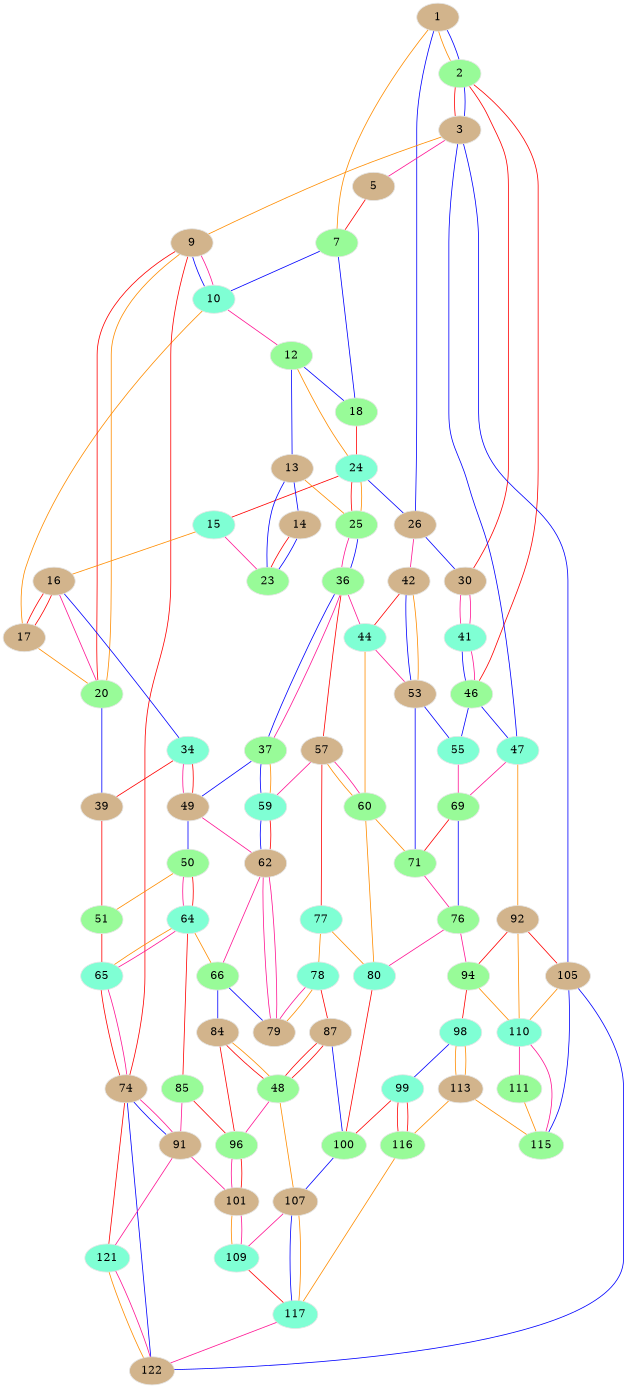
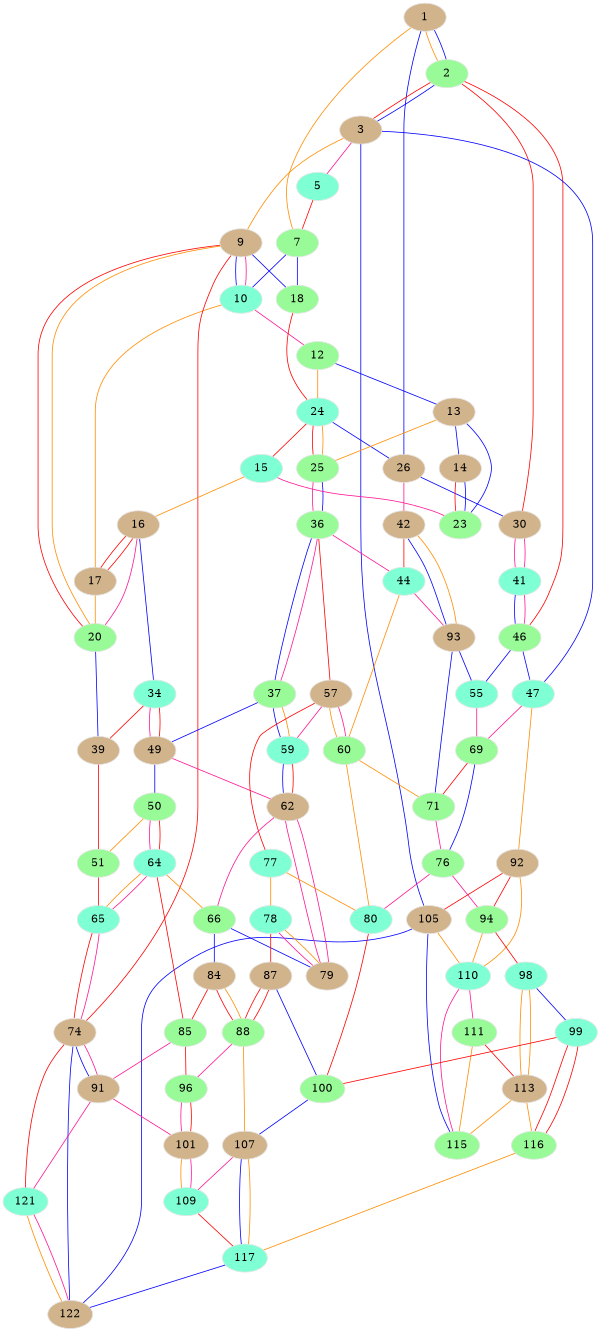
node "5": fillcolor tan -> aquamarine
edge "12" -- "18": now "9" -- "18"
node "53": label "53" -> "93"
edge "111" -- "113": added
edge "84" -- "96": now "84" -- "85"
node "48": label "48" -> "88"
edge "117" -- "122": color deeppink -> blue
